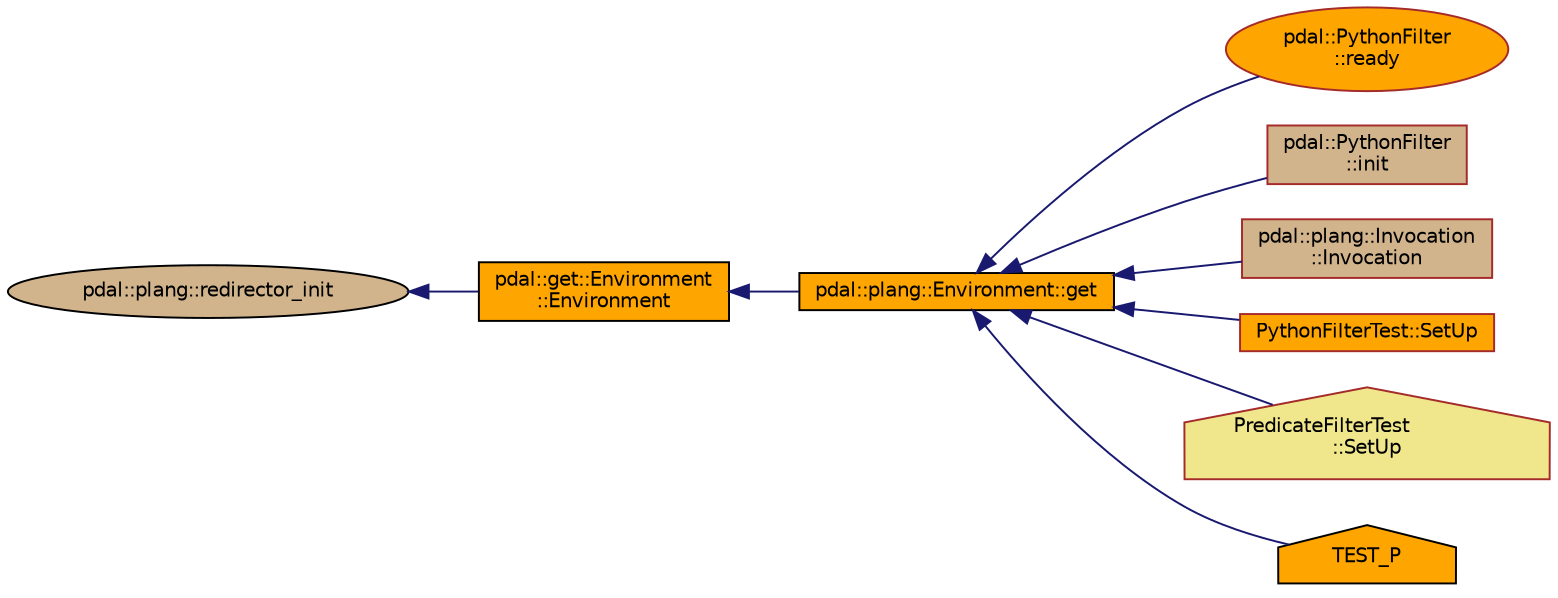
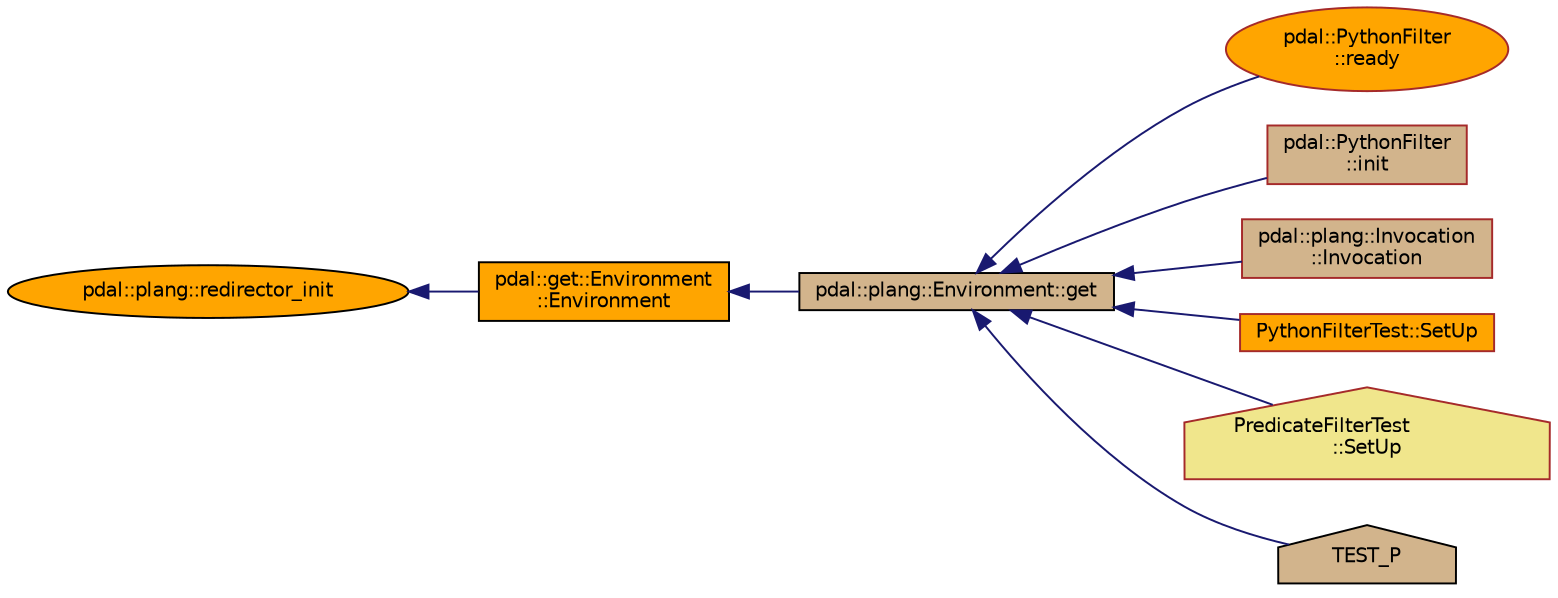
node "pdal::plang::redirector_init": fillcolor tan -> orange
node "pdal::plang::Environment::get": fillcolor orange -> tan
node "TEST_P": fillcolor orange -> tan
